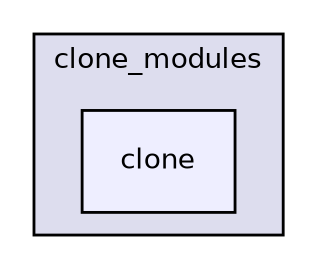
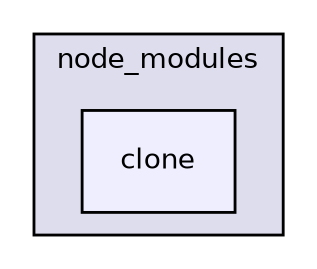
cluster "clone_modules": label "clone_modules" -> "node_modules"
